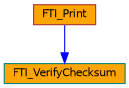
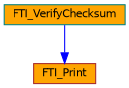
edge "FTI_Print" -> "FTI_VerifyChecksum": reversed
